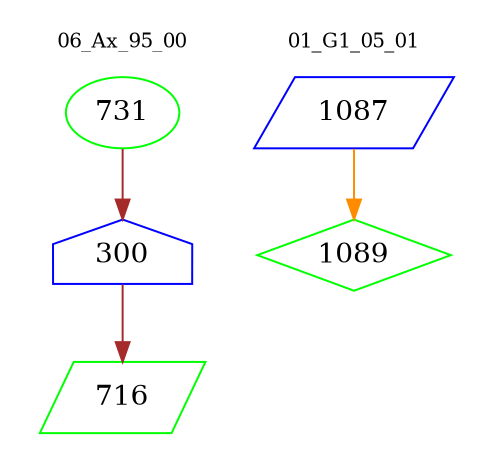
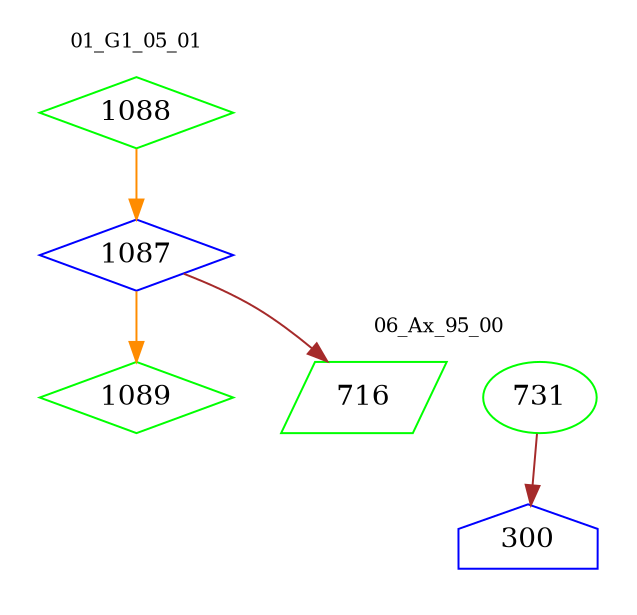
node "1088": added
node "1087": shape parallelogram -> diamond
edge "300" -> "716": now "1087" -> "716"
